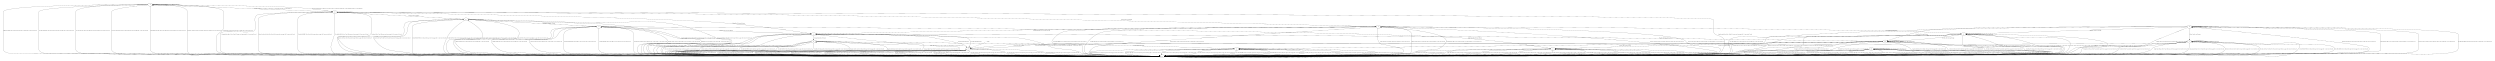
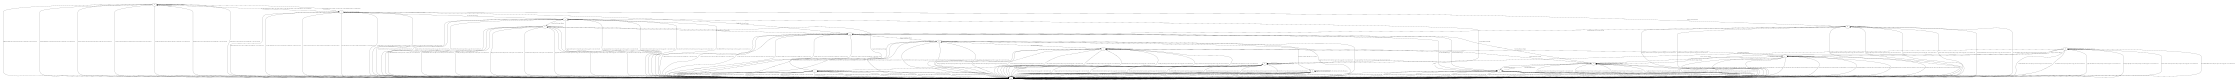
edge "s6" -> "s5": added, label "HeartbeatRequest/Empty"
edge "s8" -> "s7": now "s3" -> "s7"
edge "s4" -> "s14": added, label "Finished/ChangeCipherSpec & Finished"
